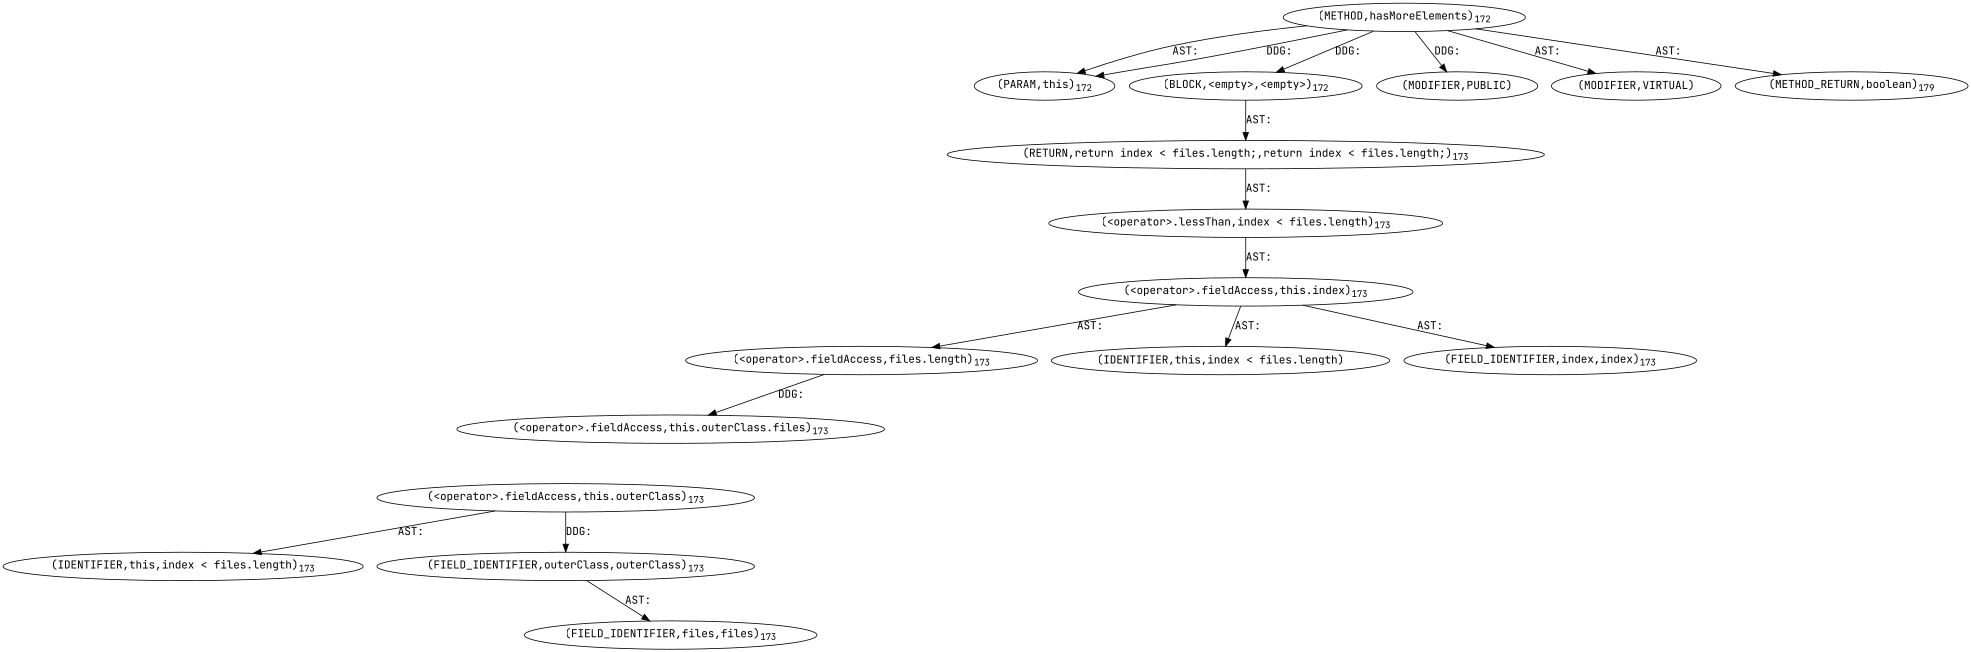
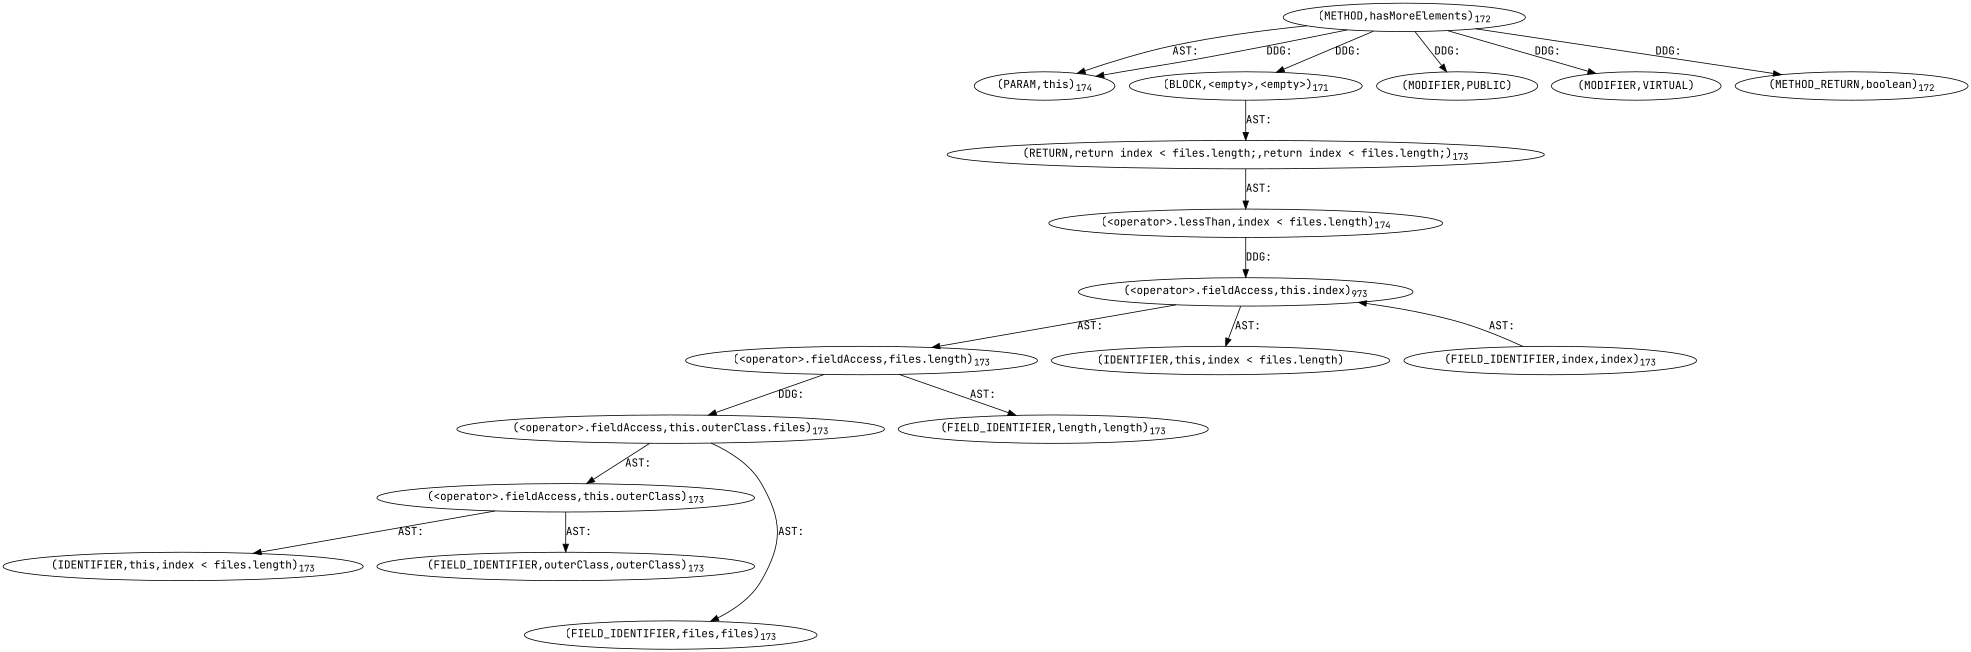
edge "(METHOD,hasMoreElements)" -> "(MODIFIER,VIRTUAL)": label "AST: " -> "DDG: "
edge "(METHOD,hasMoreElements)" -> "(METHOD_RETURN,boolean)": label "AST: " -> "DDG: "
node "(PARAM,this)": text "172" -> "174"
node "(BLOCK,<empty>,<empty>)": text "172" -> "171"
node "(METHOD_RETURN,boolean)": text "179" -> "172"
node "(<operator>.lessThan,index < files.length)": text "173" -> "174"
edge "(<operator>.lessThan,index < files.length)" -> "(<operator>.fieldAccess,this.index)": label "AST: " -> "DDG: "
node "(<operator>.fieldAccess,this.index)": text "173" -> "973"
edge "(<operator>.fieldAccess,this.index)" -> "(FIELD_IDENTIFIER,index,index)": reversed
node "(FIELD_IDENTIFIER,length,length)": added
edge "(<operator>.fieldAccess,this.outerClass.files)" -> "(<operator>.fieldAccess,this.outerClass)": added, label "AST:"
edge "(<operator>.fieldAccess,this.outerClass)" -> "(FIELD_IDENTIFIER,outerClass,outerClass)": label "DDG: " -> "AST: "
edge "(FIELD_IDENTIFIER,outerClass,outerClass)" -> "(FIELD_IDENTIFIER,files,files)": now "(<operator>.fieldAccess,this.outerClass.files)" -> "(FIELD_IDENTIFIER,files,files)"
